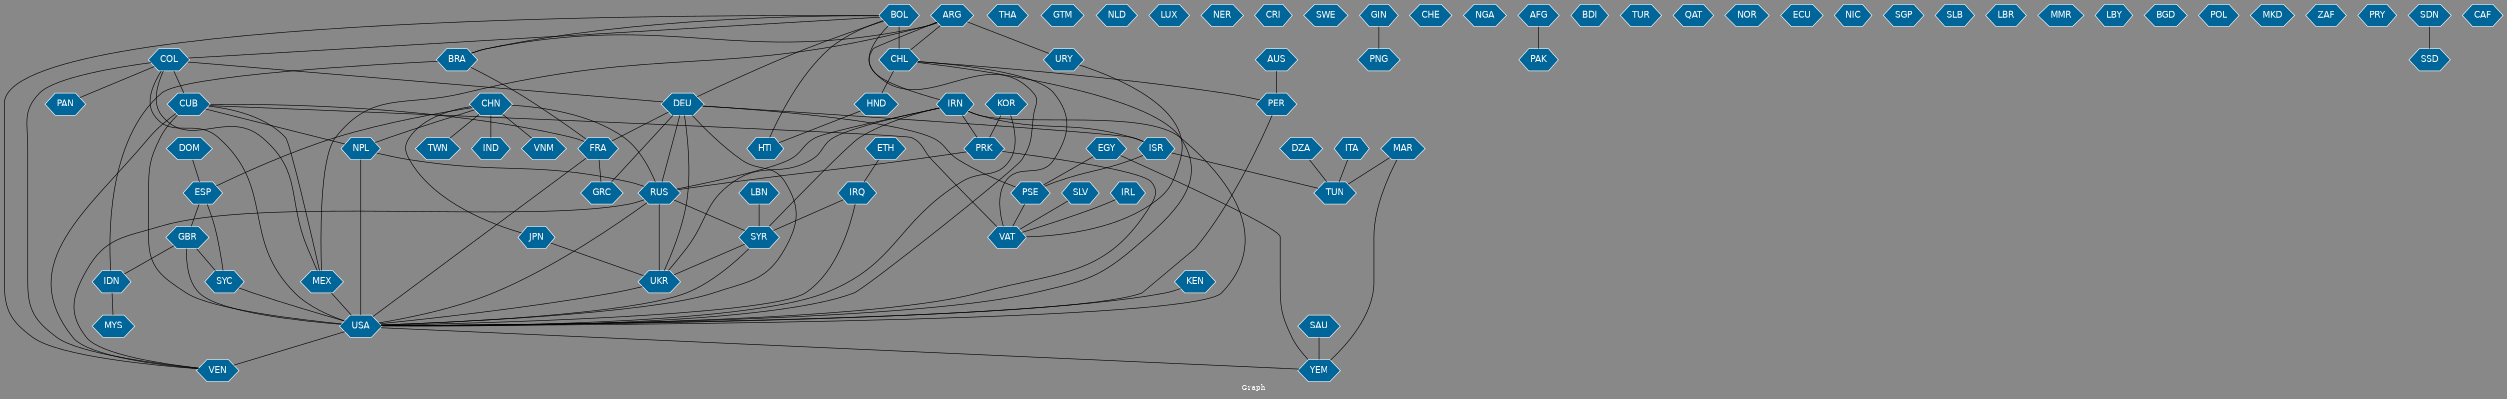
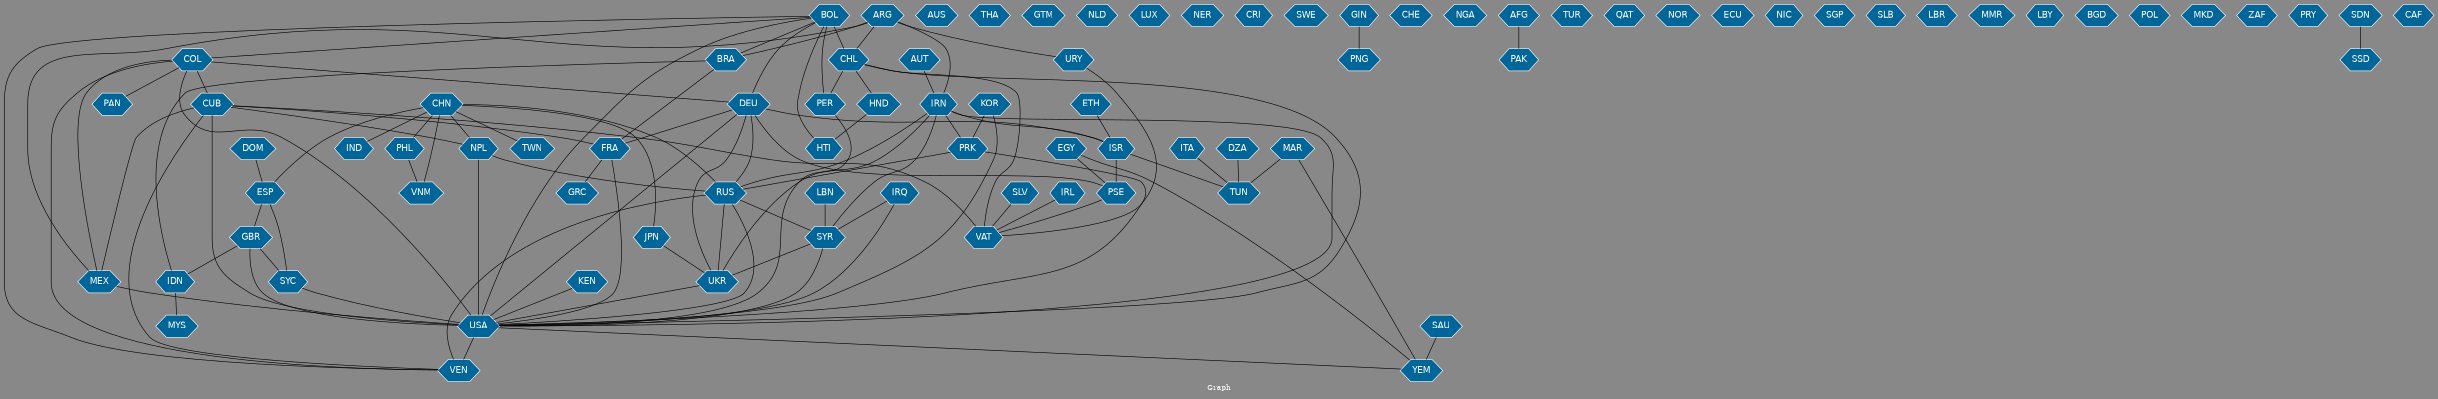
node "BDI": removed
node "AUT": added
edge "AUS" -- "PER": now "BOL" -- "PER"
node "PHL": added
edge "DEU" -- "GRC": removed
edge "ETH" -- "IRQ": now "ETH" -- "ISR"
